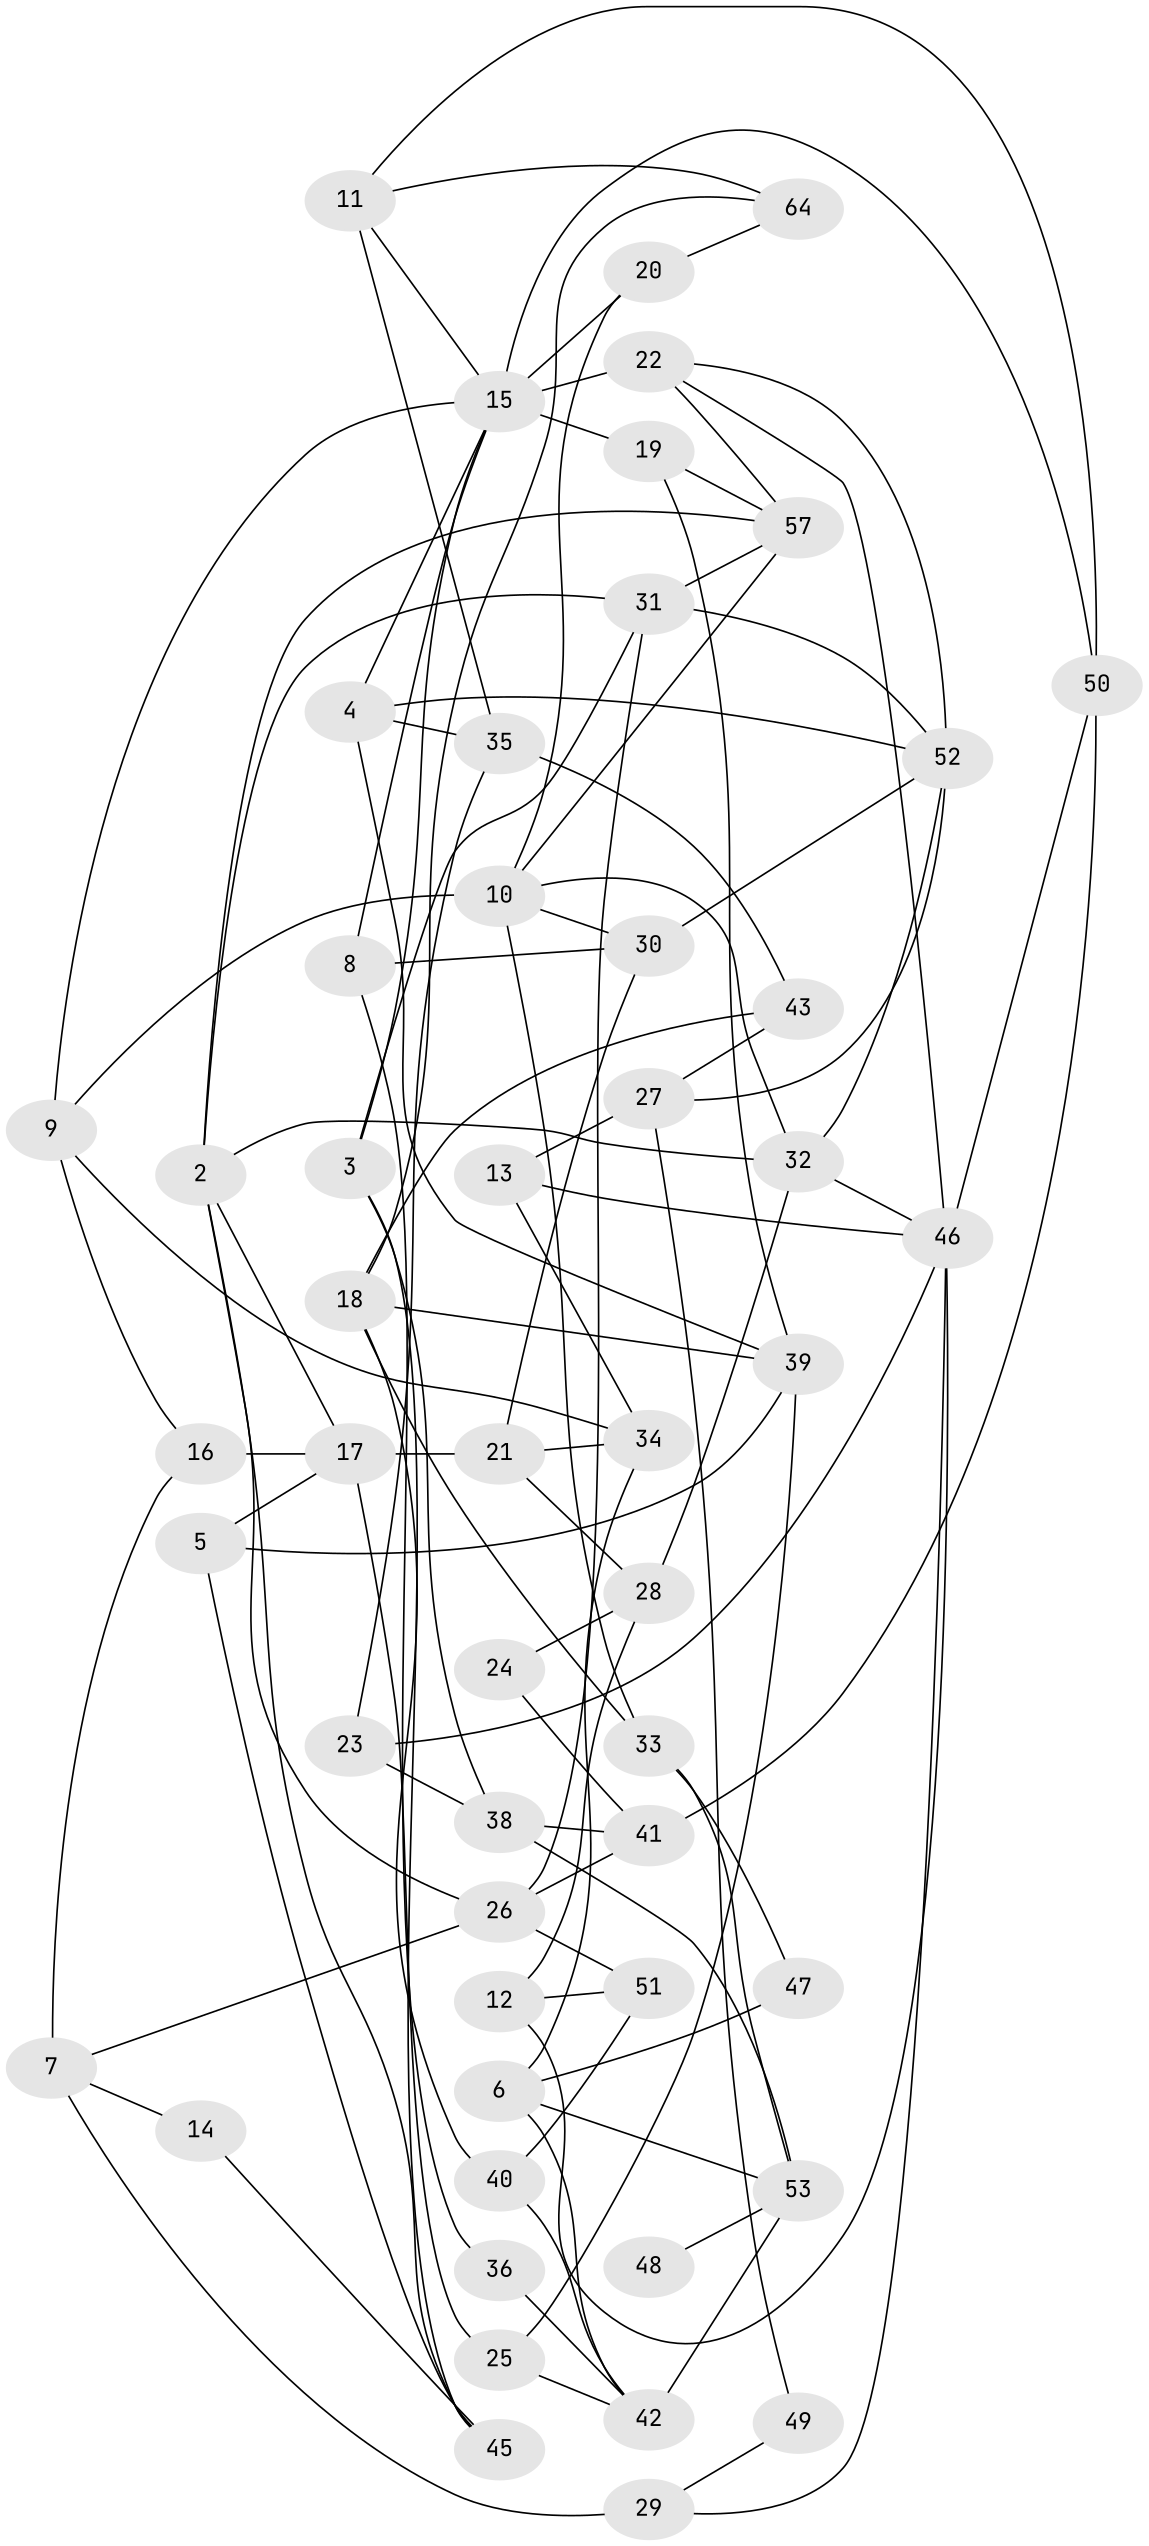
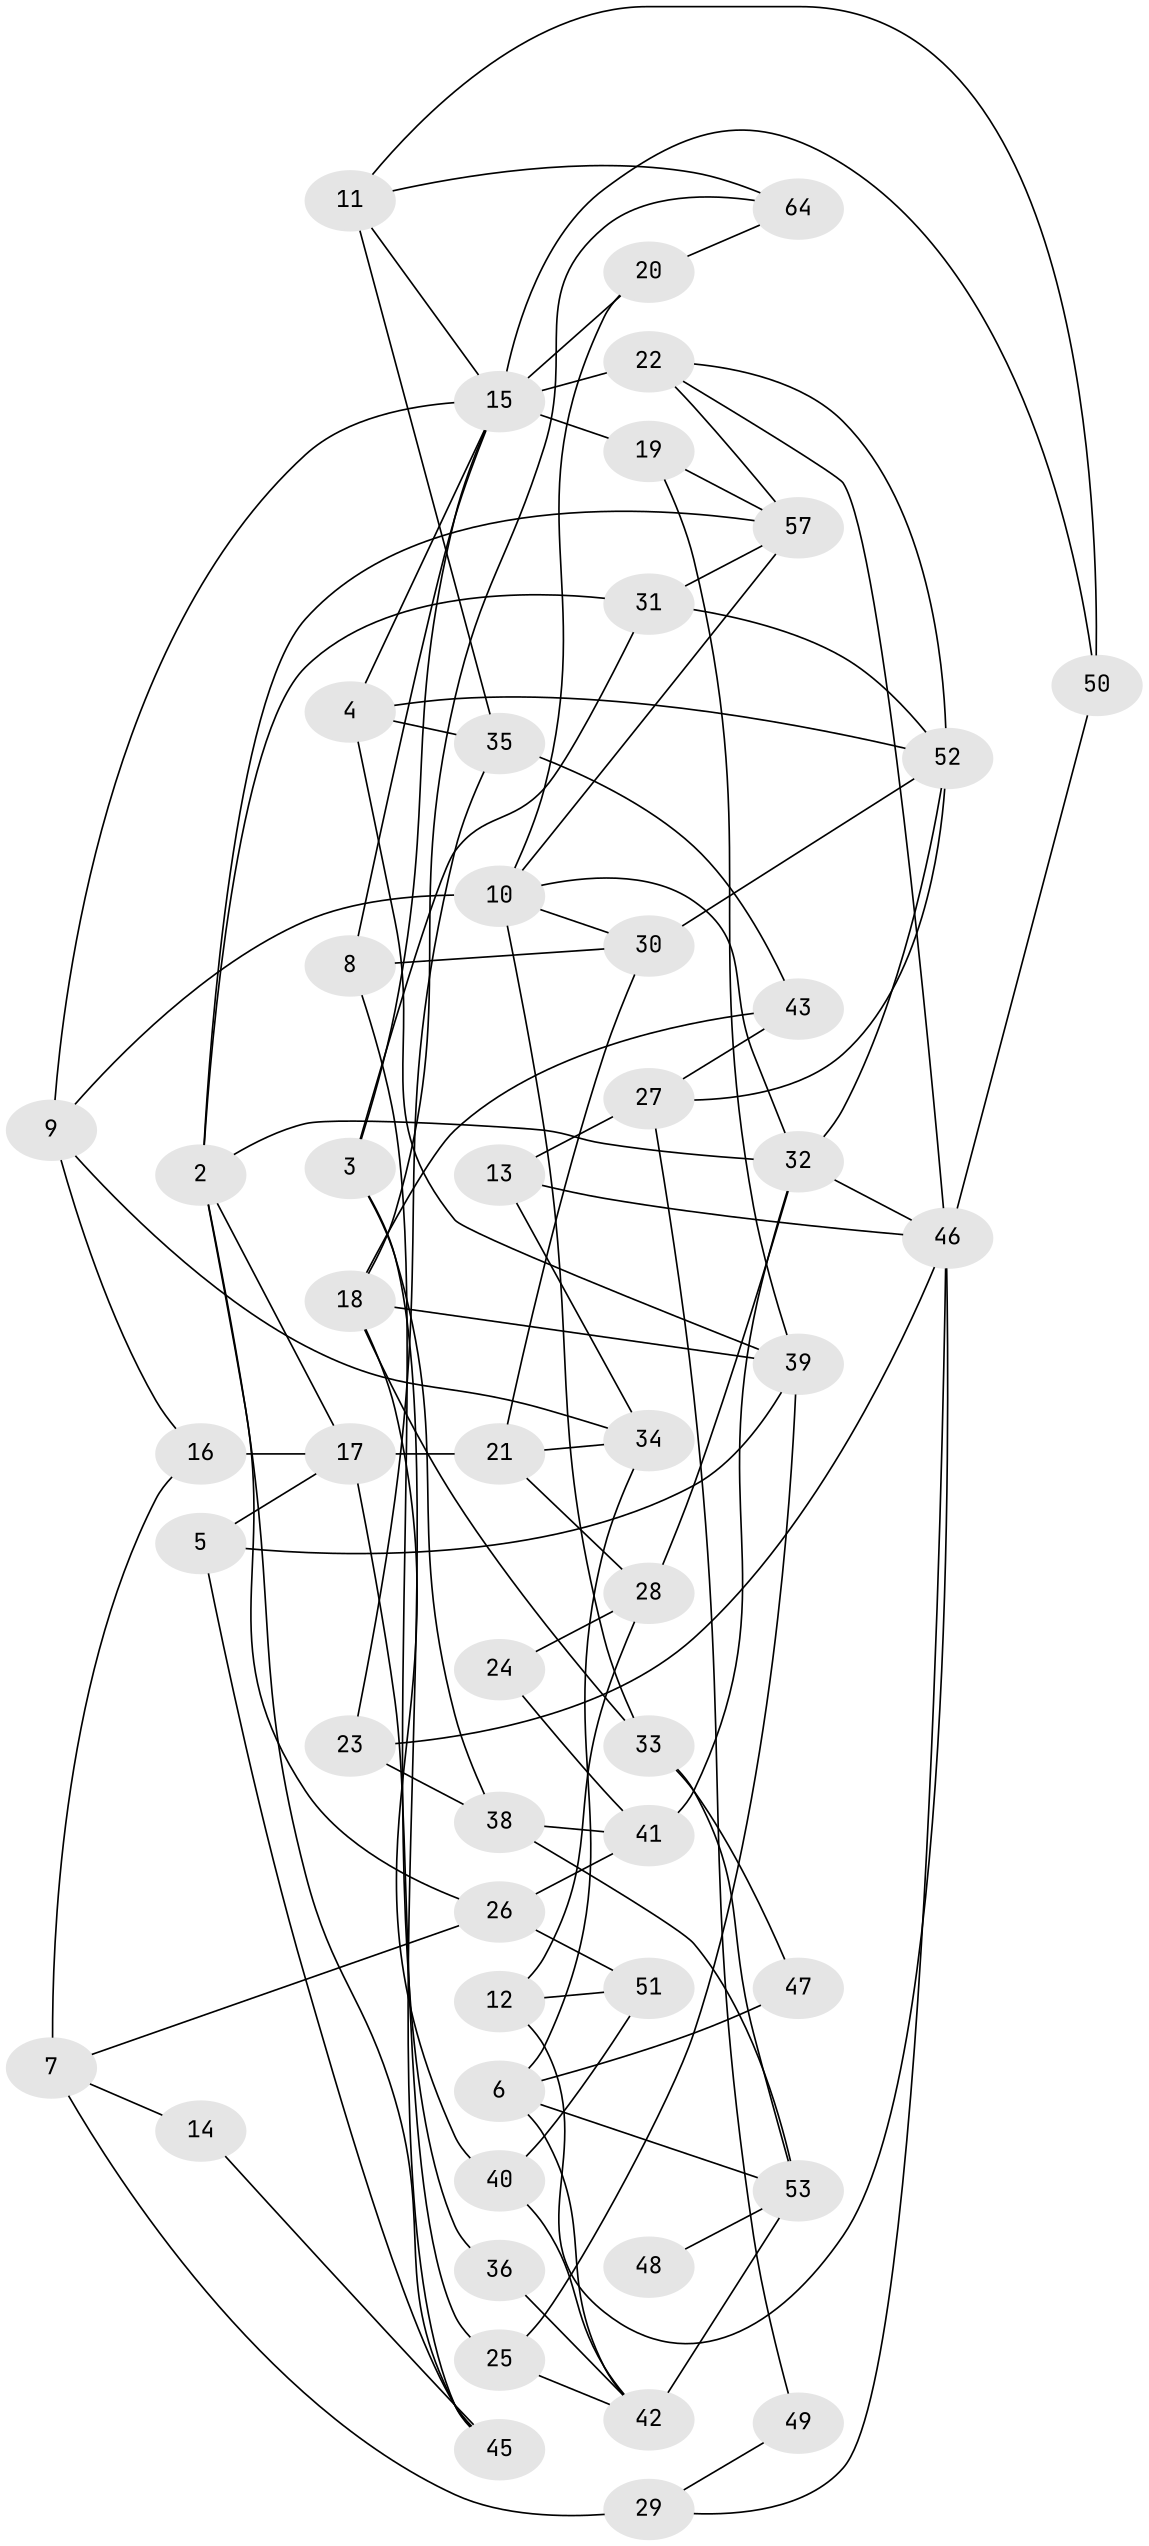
edge "31" -- "26": removed
edge "50" -- "41": now "32" -- "41"
